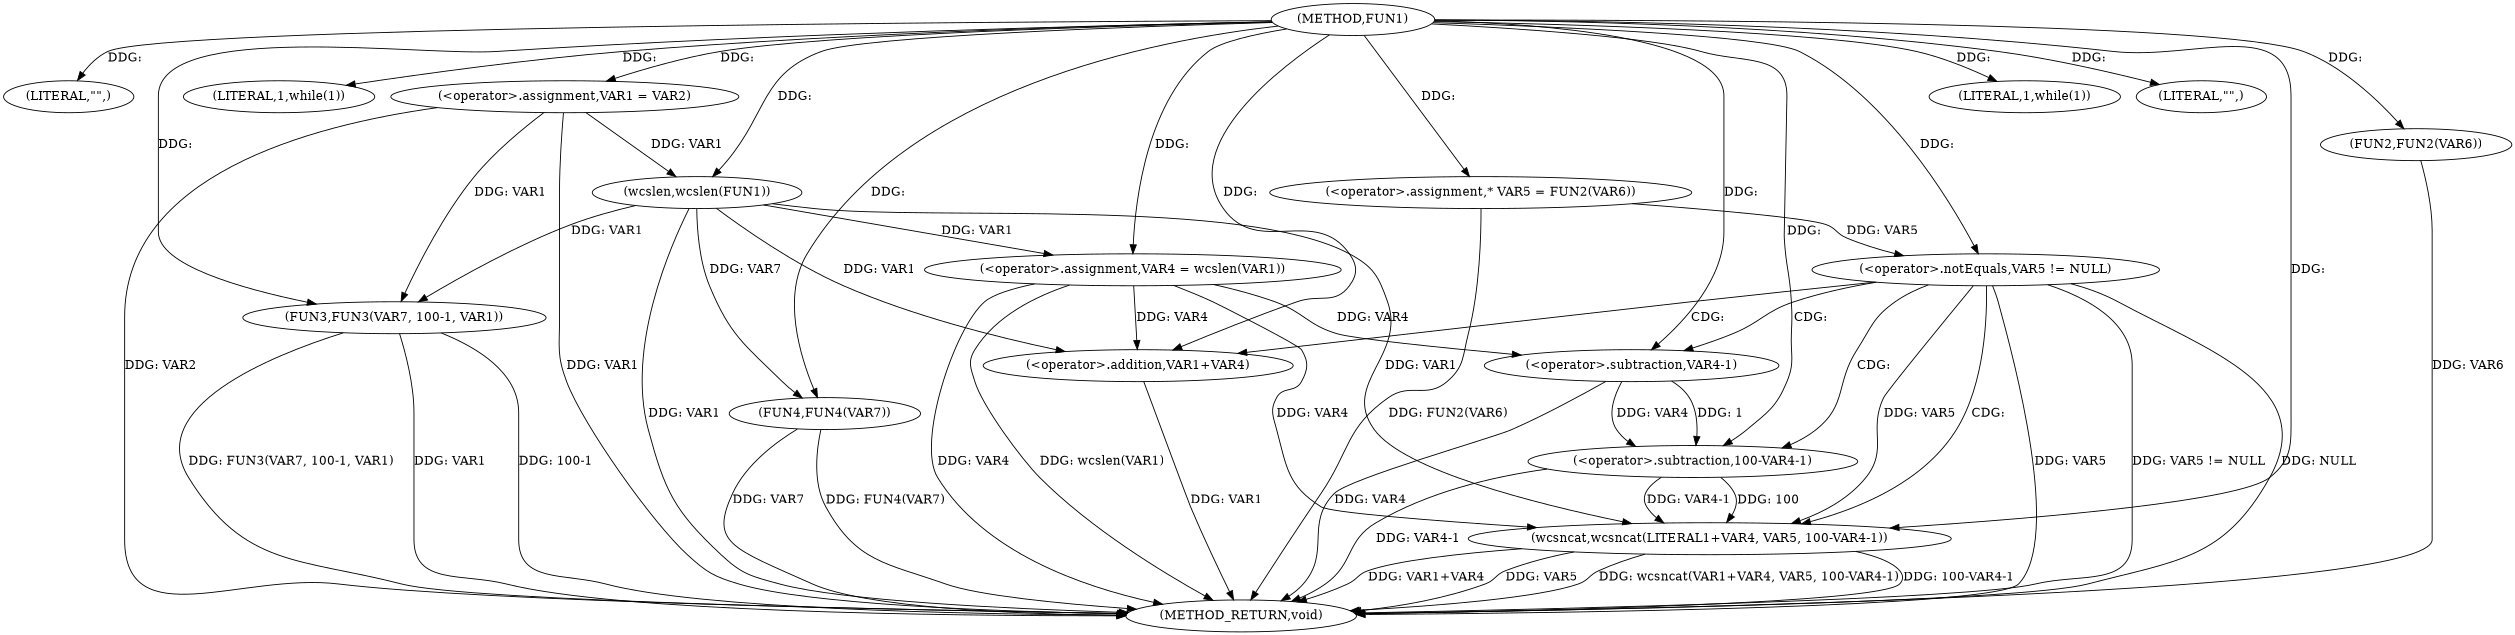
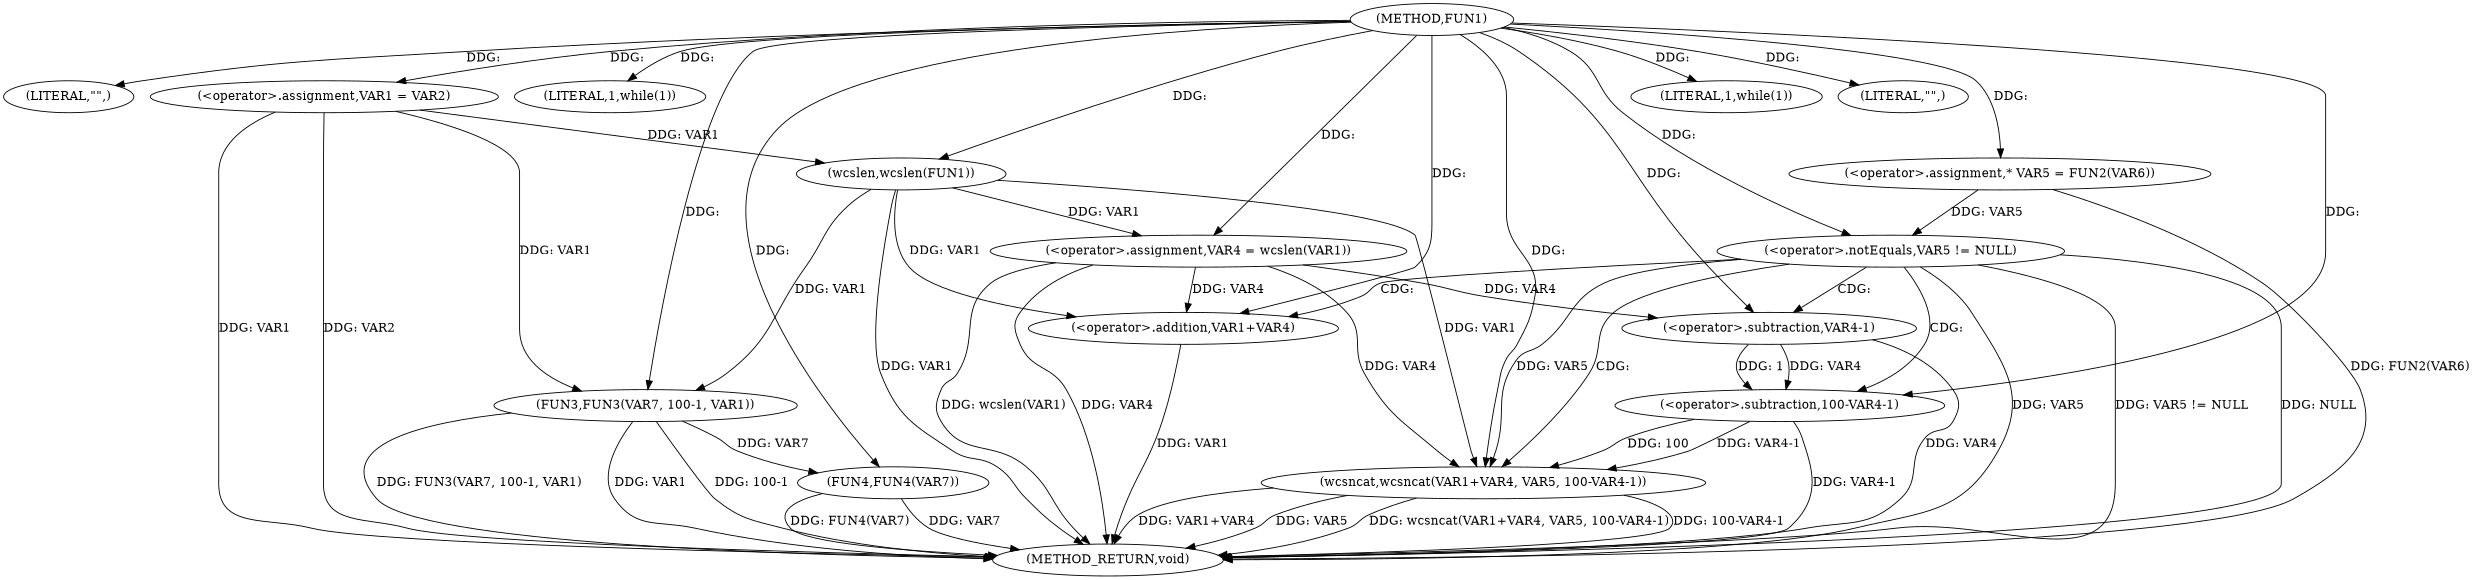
node "(FUN2,FUN2(VAR6))": removed
edge "(wcslen,wcslen(FUN1))" -> "(FUN4,FUN4(VAR7))": now "(FUN3,FUN3(VAR7, 100-1, VAR1))" -> "(FUN4,FUN4(VAR7))"
node "(wcsncat,wcsncat(LITERAL1+VAR4, VAR5, 100-VAR4-1))": label "(wcsncat,wcsncat(LITERAL1+VAR4, VAR5, 100-VAR4-1))" -> "(wcsncat,wcsncat(VAR1+VAR4, VAR5, 100-VAR4-1))"
